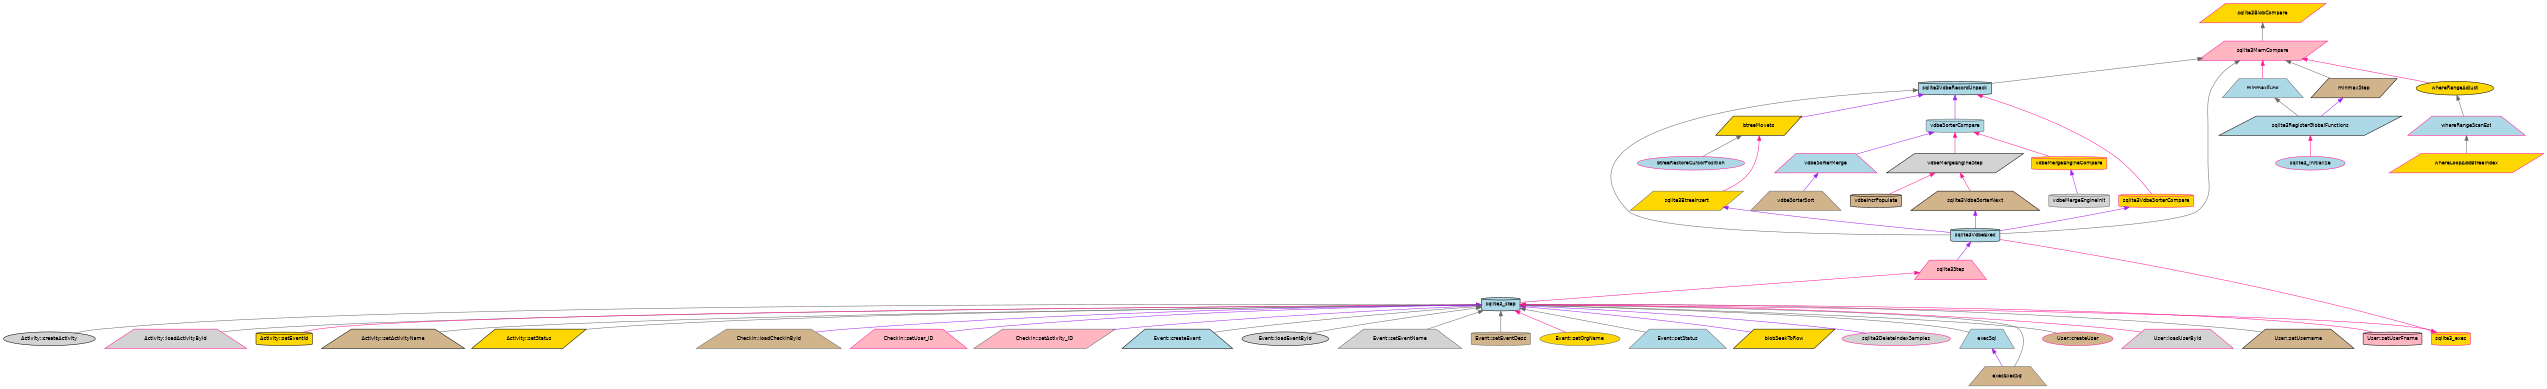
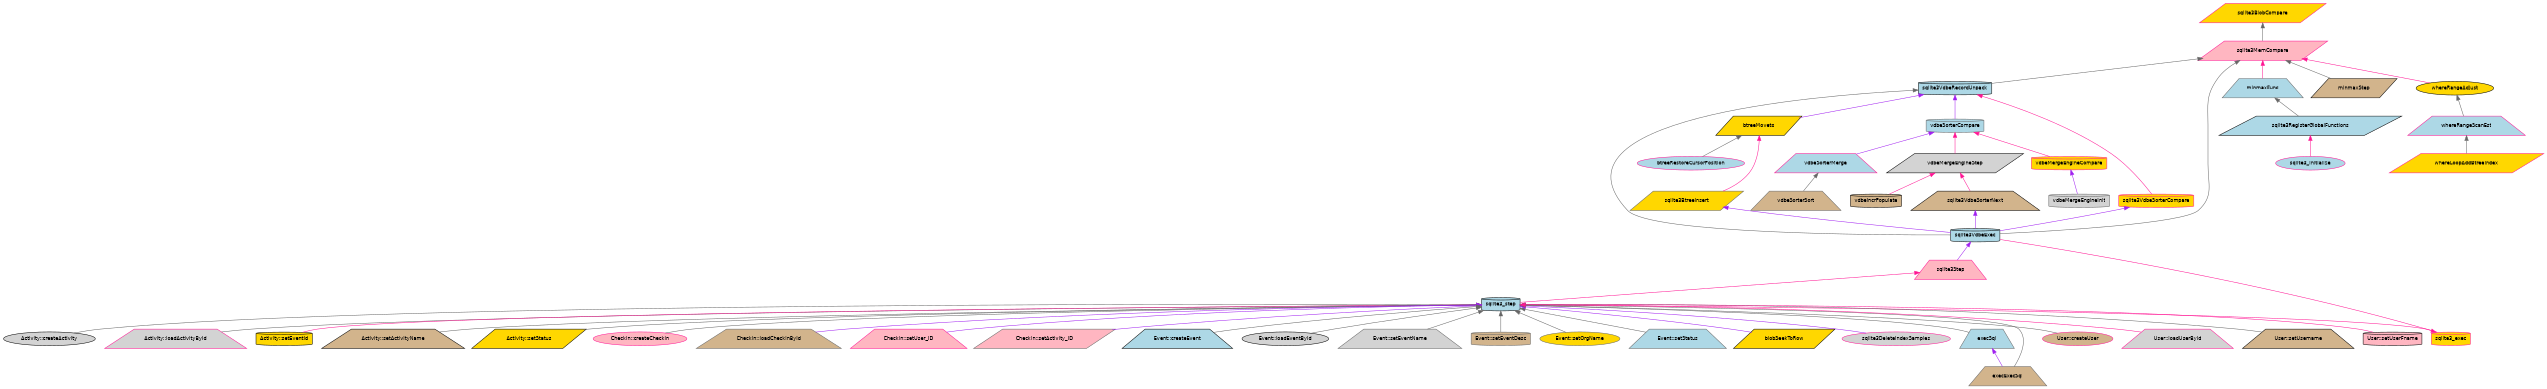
edge "sqlite3RegisterGlobalFunctions" -> "minmaxStep": removed
edge "vdbeSorterSort" -> "vdbeSorterMerge": color purple -> gray40
edge "Event::setOrgName" -> "sqlite3_step": color deeppink -> gray40
node "Checkin::createCheckin": added
